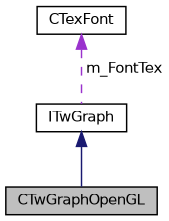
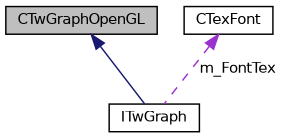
edge "CTwGraphOpenGL" -> "ITwGraph": reversed
